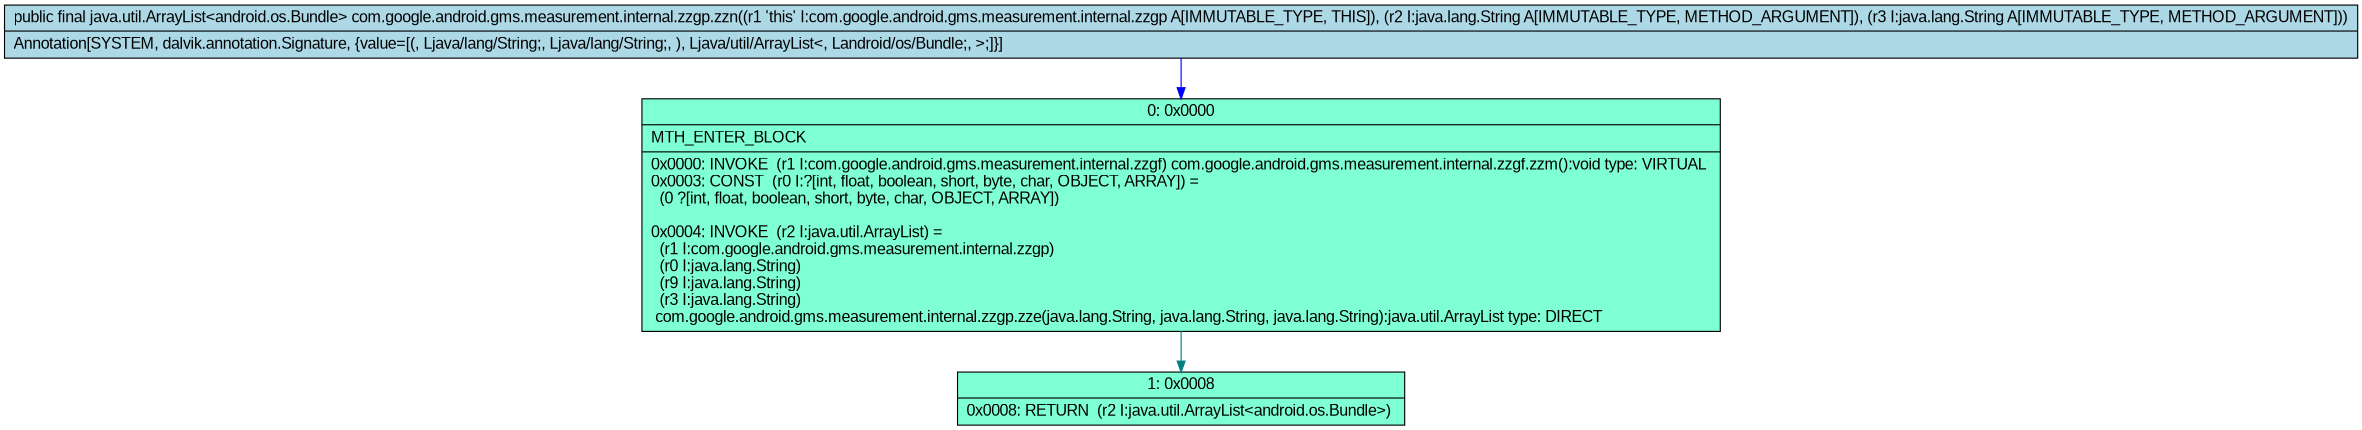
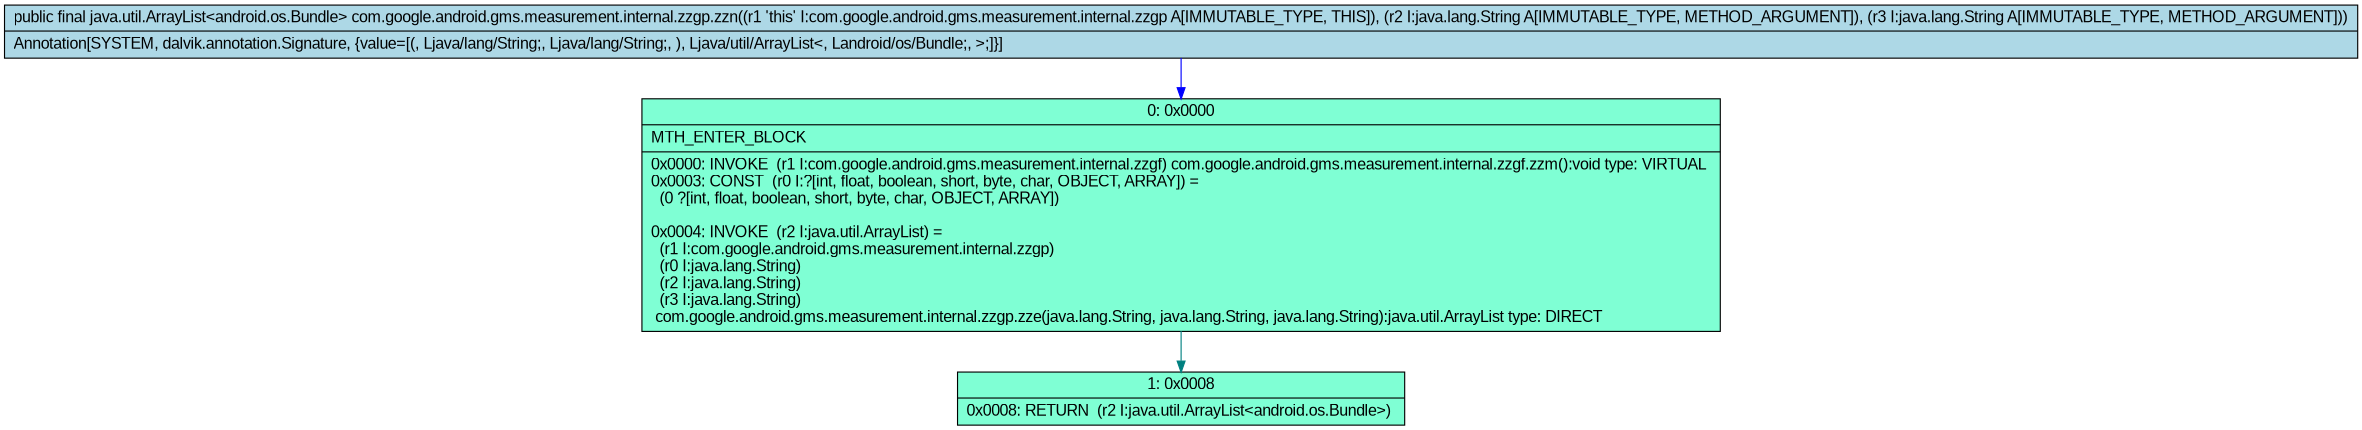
node "0: 0x0000": text "(r9 I:java.lang.String)" -> "(r2 I:java.lang.String)"
